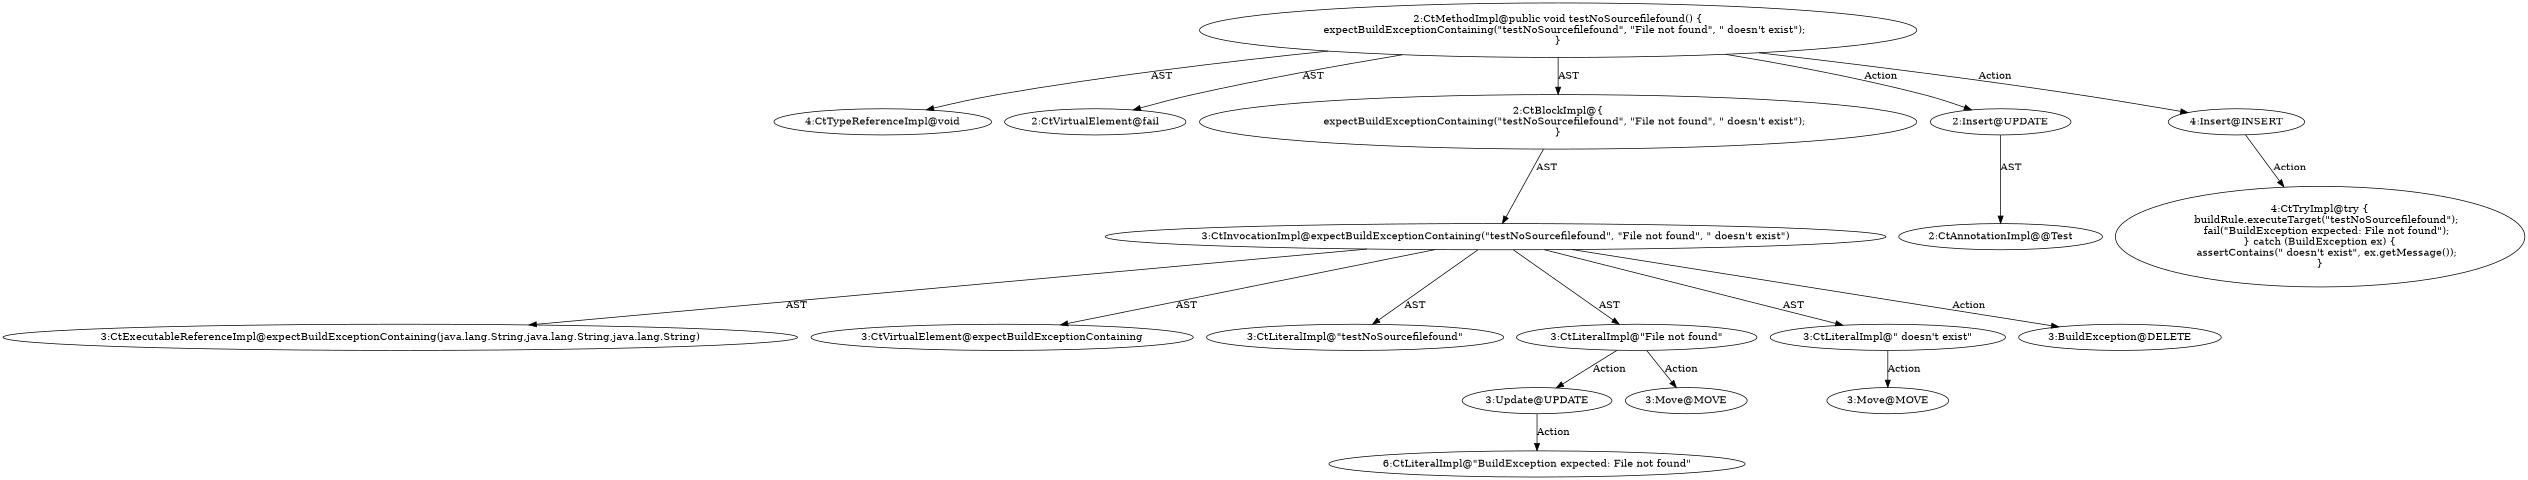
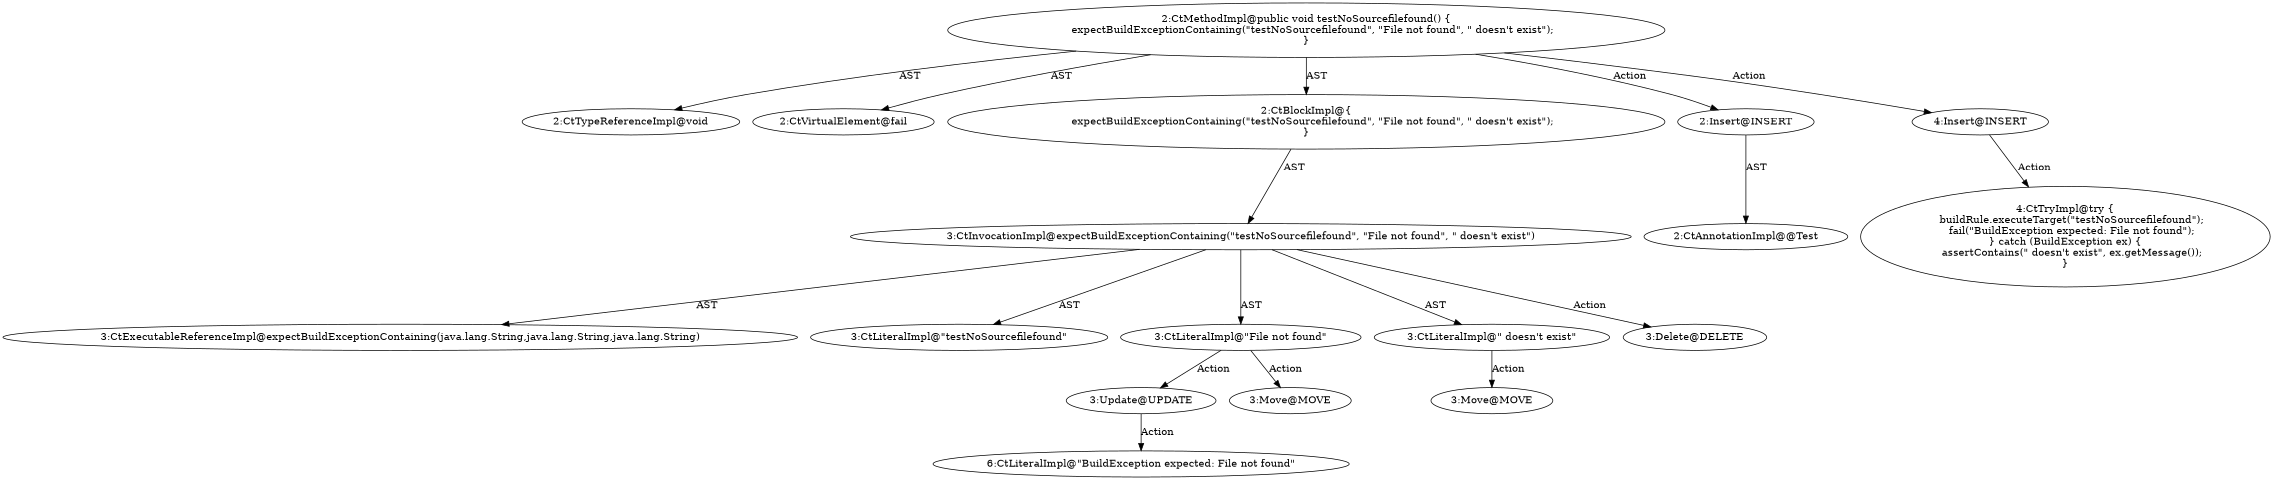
node "4:CtTypeReferenceImpl@void": label "4:CtTypeReferenceImpl@void" -> "2:CtTypeReferenceImpl@void"
node "2:Insert@UPDATE": label "2:Insert@UPDATE" -> "2:Insert@INSERT"
node "3:CtVirtualElement@expectBuildExceptionContaining": removed
node "3:BuildException@DELETE": label "3:BuildException@DELETE" -> "3:Delete@DELETE"
